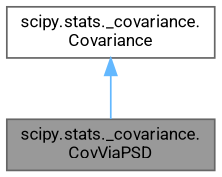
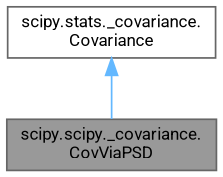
node "scipy.stats._covariance. CovViaPSD": label "scipy.stats._covariance. CovViaPSD" -> "scipy.scipy._covariance. CovViaPSD"
